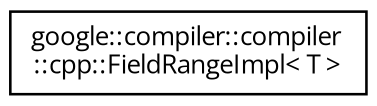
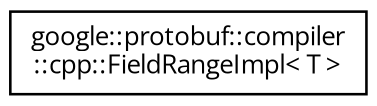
node "google::compiler::compiler ::cpp::FieldRangeImpl< T >": label "google::compiler::compiler ::cpp::FieldRangeImpl< T >" -> "google::protobuf::compiler ::cpp::FieldRangeImpl< T >"
